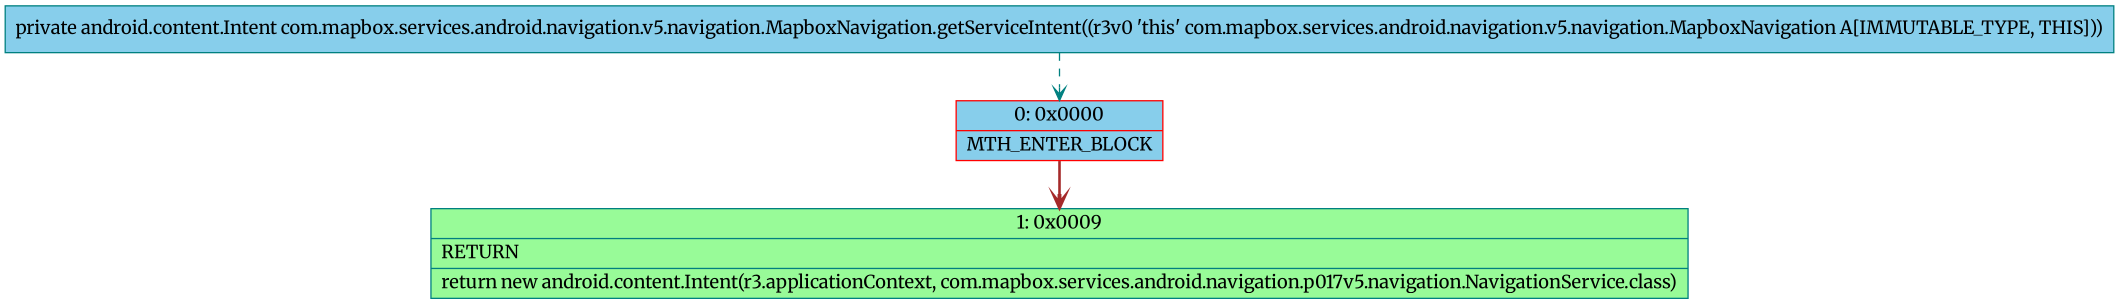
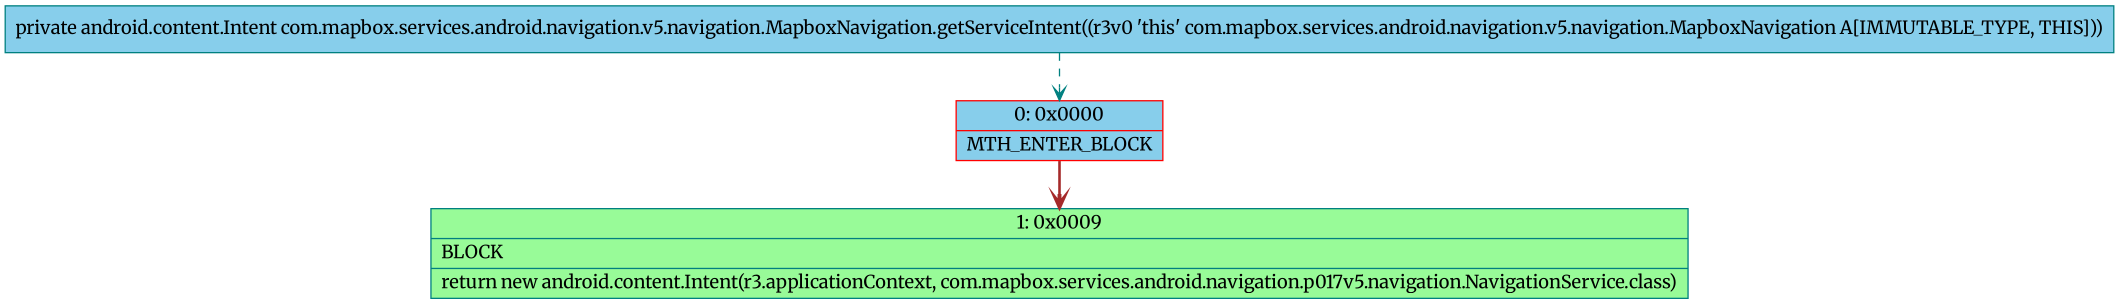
node "1: 0x0009": text "RETURN" -> "BLOCK"
